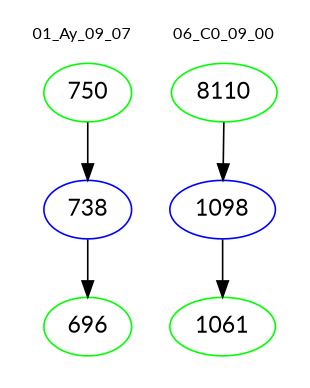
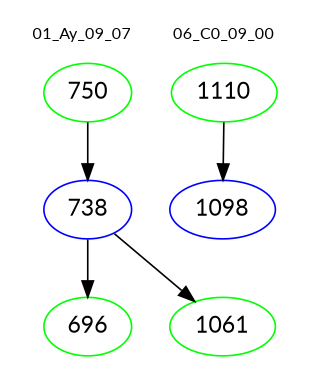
node "8110": label "8110" -> "1110"
edge "1098" -> "1061": now "738" -> "1061"
